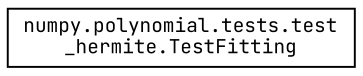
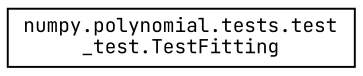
node "numpy.polynomial.tests.test _hermite.TestFitting": label "numpy.polynomial.tests.test _hermite.TestFitting" -> "numpy.polynomial.tests.test _test.TestFitting"
